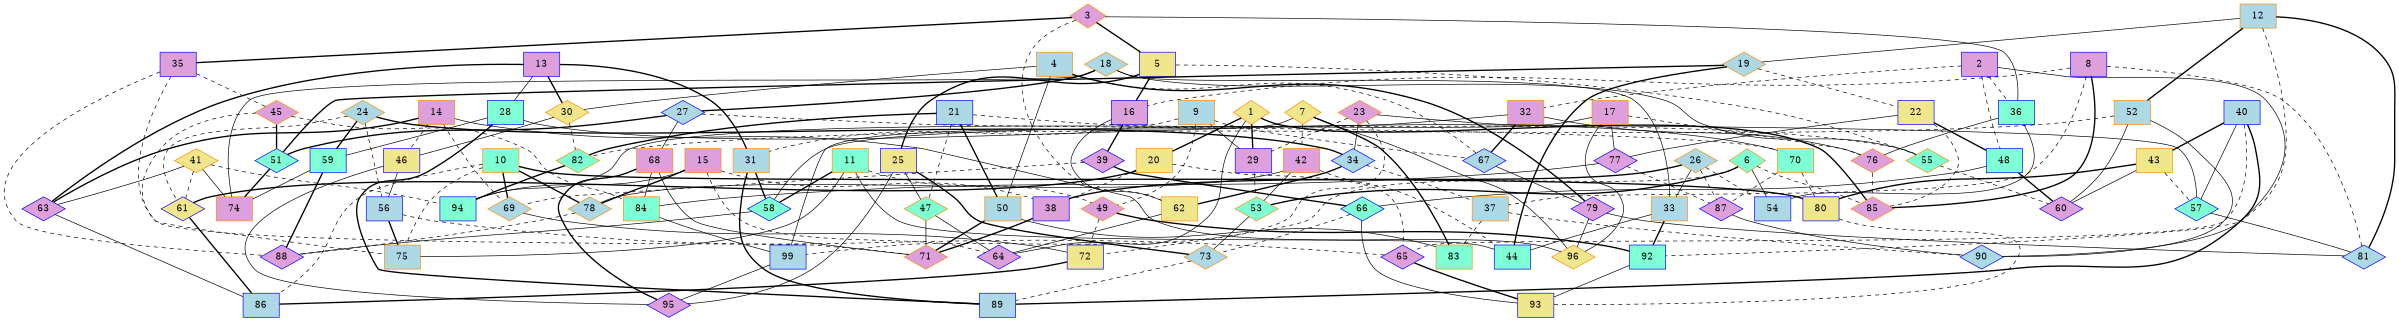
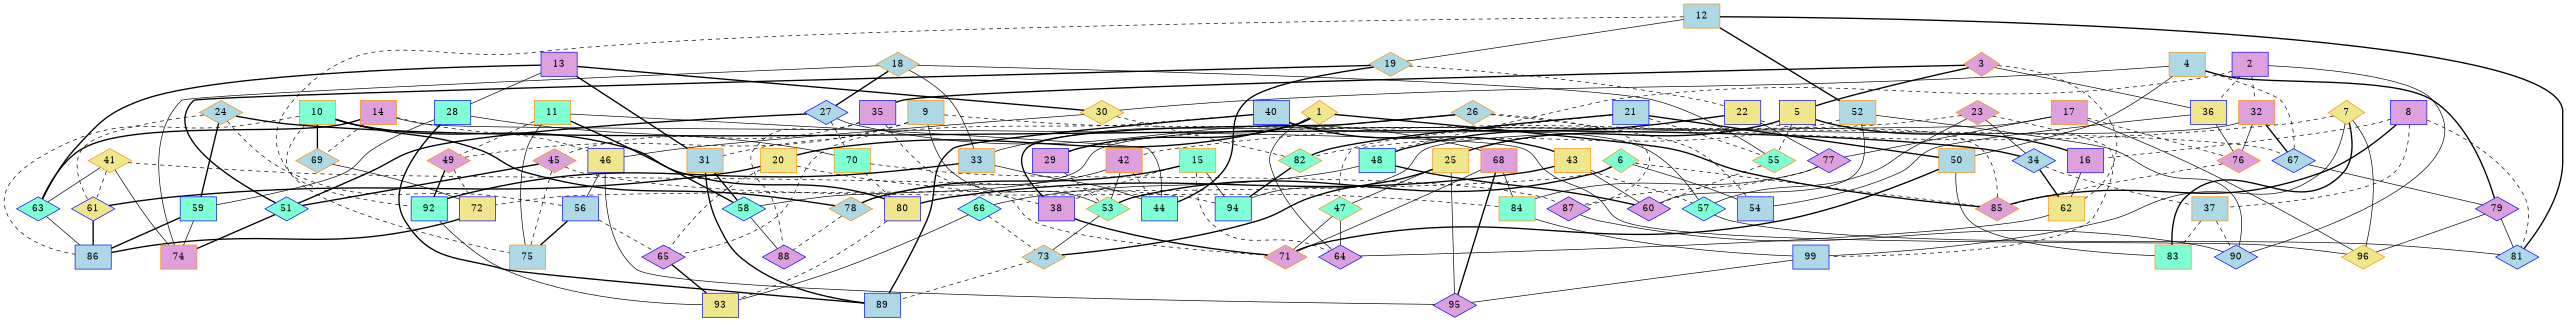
node "36": fillcolor aquamarine -> khaki
edge "9" -- "29": now "9" -- "53"
node "15": fillcolor plum -> aquamarine
node "25": color blue -> darkorange
node "39": removed
node "63": fillcolor plum -> aquamarine
edge "59" -- "88": now "59" -- "86"
